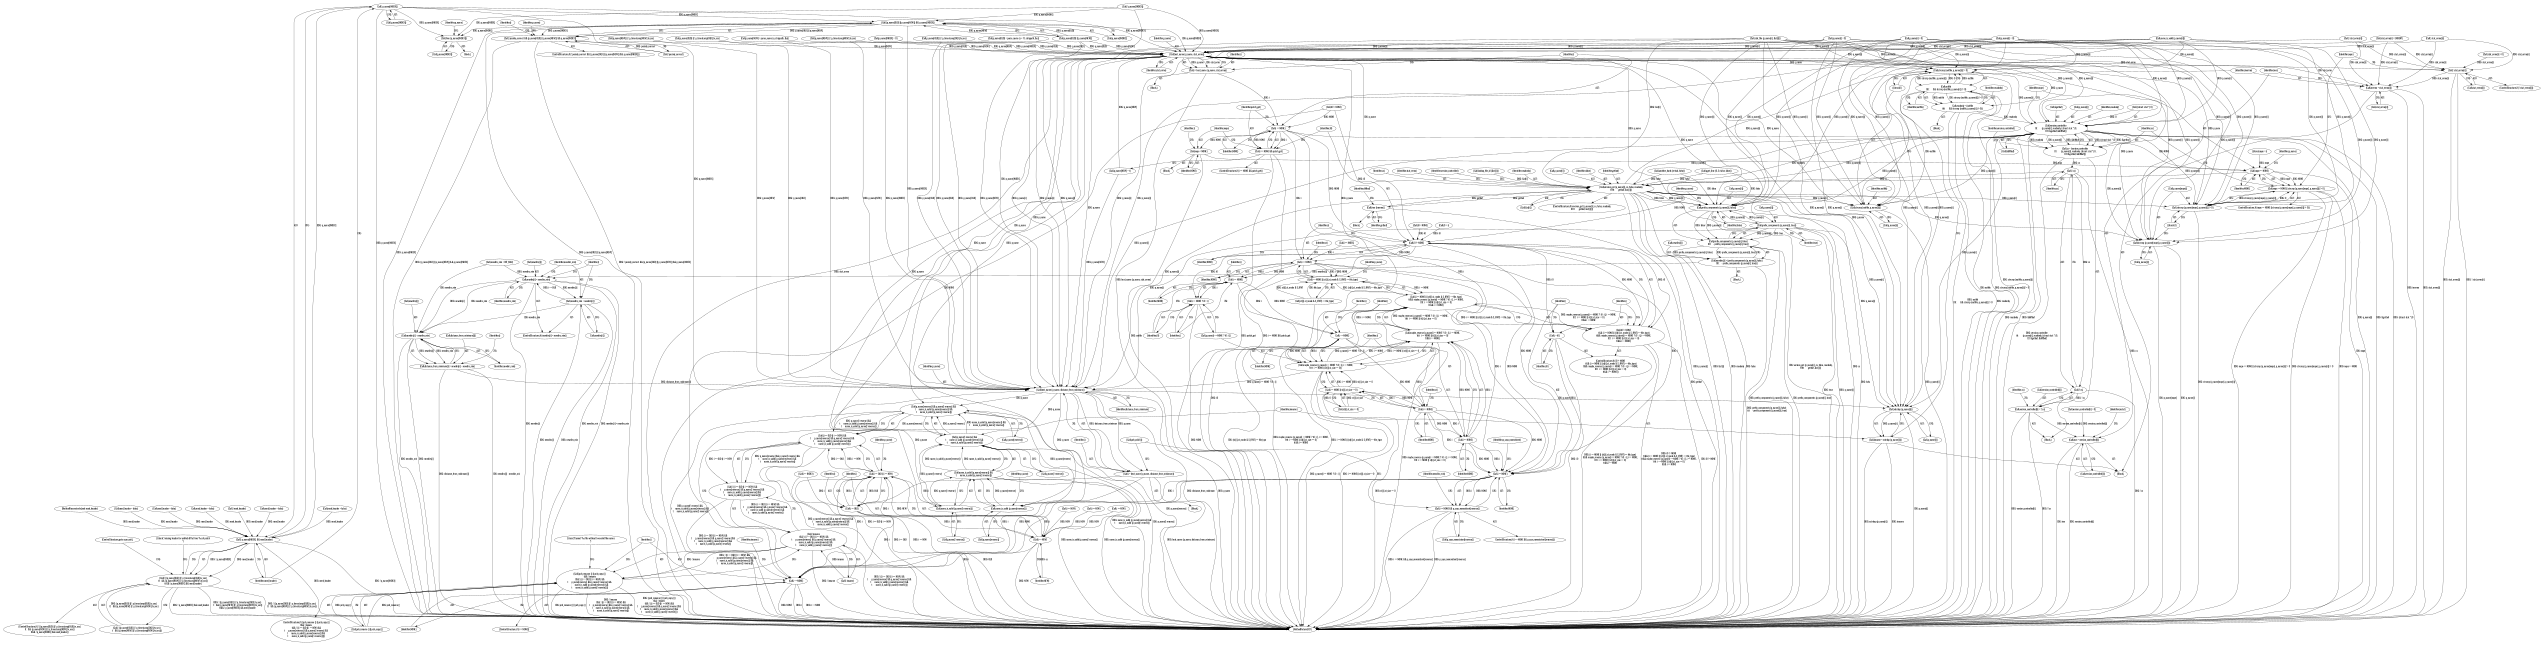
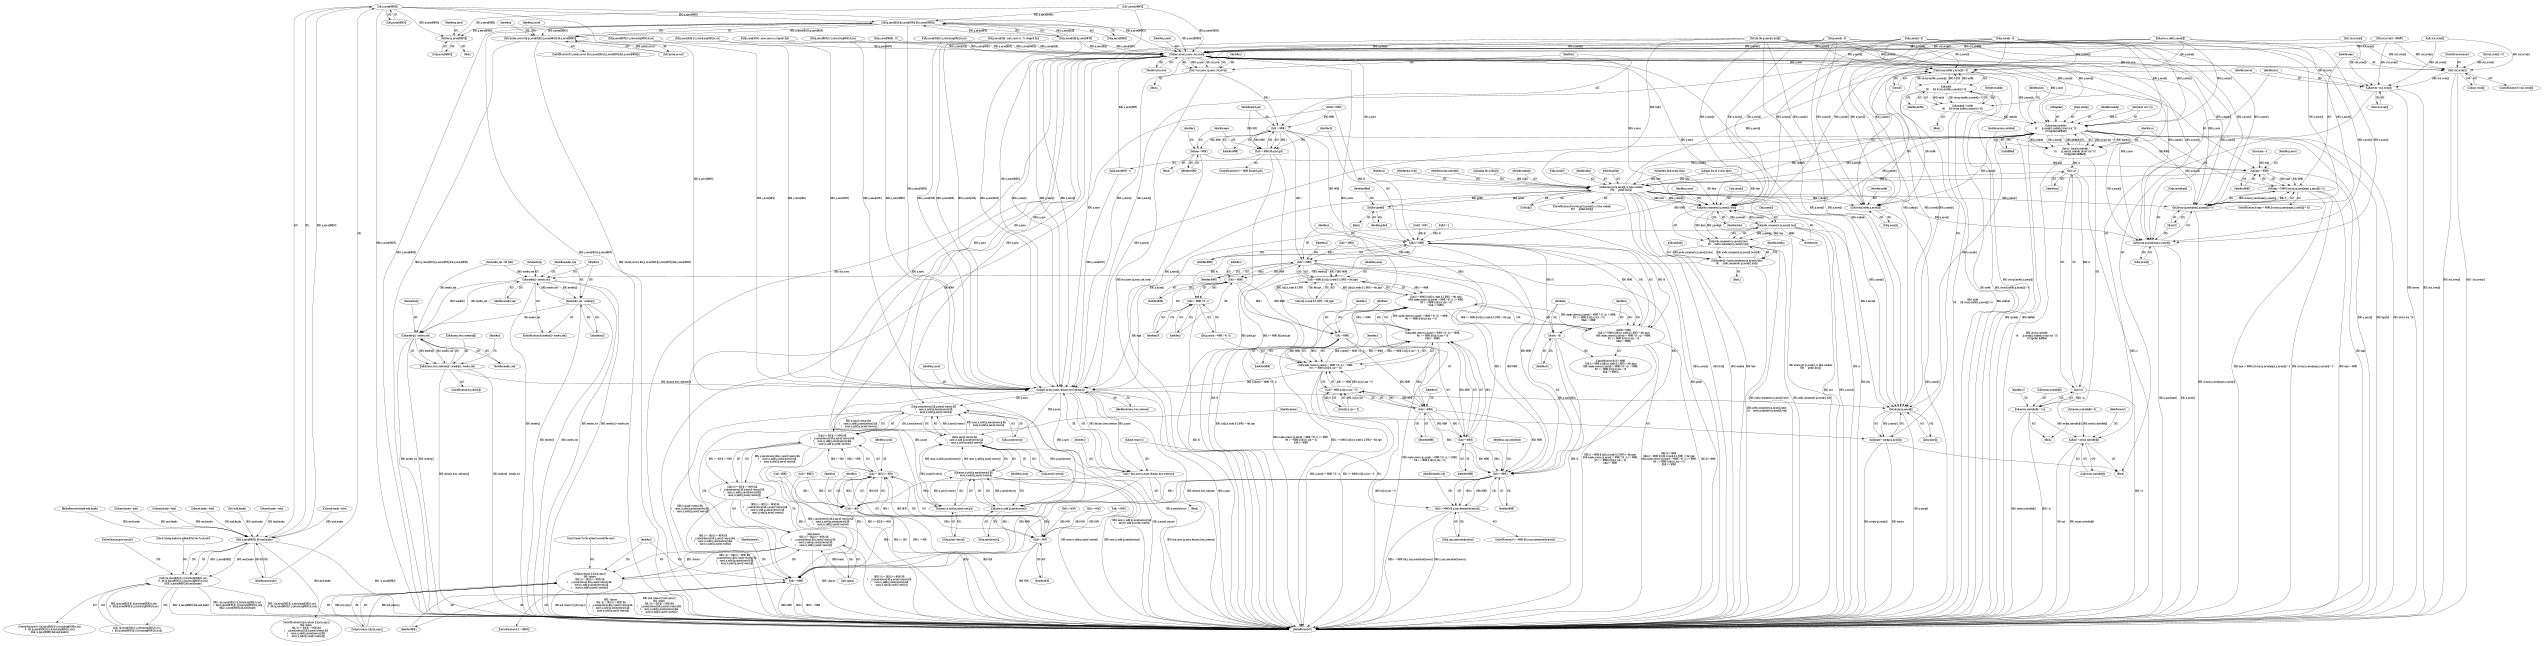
edge "(Call,p_name[OLD] = parse_name (s + 11, strippath, &u))" -> "(Call,best_name (p_name, stat_errno))": removed, label "DDG: p_name[OLD]"
node "(ControlStructure,break;)": added
edge "(Call,best_name (p_name, stat_errno))" -> "(Call,strcmp (outfile, p_name[i]))": removed, label "DDG: p_name"
edge "(Identifier,patch_get)" -> "(Call,i == NONE && patch_get)": label "AST: " -> "DDG: NEW"
edge "(Call,p_name[nope])" -> "(Call,strcmp (p_name[nope], p_name[i]) != 0)": now "(Call,strcmp (p_name[nope], p_name[i]))" -> "(Call,strcmp (p_name[nope], p_name[i]) != 0)"
node "(Call,free (inerrno))": label "(Call,free (inerrno))" -> "(Call,free (getbuf))"
edge "(Call,best_name (p_name, stat_errno))" -> "(Call,xstrdup (p_name[i]))": label "DDG: p_name" -> "DDG: readonly"
node "(Call,i0 = NONE)": label "(Call,i0 = NONE)" -> "(Call,i0 = NEW)"
edge "(Call,prefix_components (p_name[i], true))" -> "(Identifier,true)": label "CFG: " -> "NONE: "
edge "(Identifier,true)" -> "(Call,prefix_components (p_name[i], true))": now "(Identifier,true)" -> "(Call,prefix_components (p_name[i], false))"
node "(Identifier,newdirs)": added
edge "(Call,newdirs_min = newdirs[i])" -> "(Call,newdirs[i] < newdirs_min)": label "DDG: i == OLD" -> "DDG: newdirs_min"
edge "(Call,nope = NONE)" -> "(MethodReturn,RET)": label "DDG: outfile" -> "DDG: nope"
node "(Call,i = i0)": label "(Call,i = i0)" -> "(Literal,i = i0)"
node "(ControlStructure,if (p_name[i]))": added
edge "(Call,(st[i].st_mode & S_IFMT) == file_type)" -> "(MethodReturn,RET)": now "(Call,i == NONE || (st[i].st_mode & S_IFMT) == file_type)" -> "(MethodReturn,RET)"
node "(Call,pch_valid ())": label "(Call,pch_valid ())" -> "(Call,pch_rename ())"
edge "(Call,i == NONE ? i0 : i)" -> "(MethodReturn,RET)": label "DDG: NONE" -> "DDG: i0"
node "(Call,i = NONE)": added
edge "(Call,! p_name[INDEX] && need_header)" -> "(Identifier,need_header)": label "CFG: " -> "DDG: OLD"
edge "(Identifier,NEW)" -> "(Call,i == NEW)": label "DDG: cs" -> "AST: "
node "(ControlStructure,if (i == NONE))": label "(ControlStructure,if (i == NONE))" -> "(ControlStructure,if (i == INDEX))"
